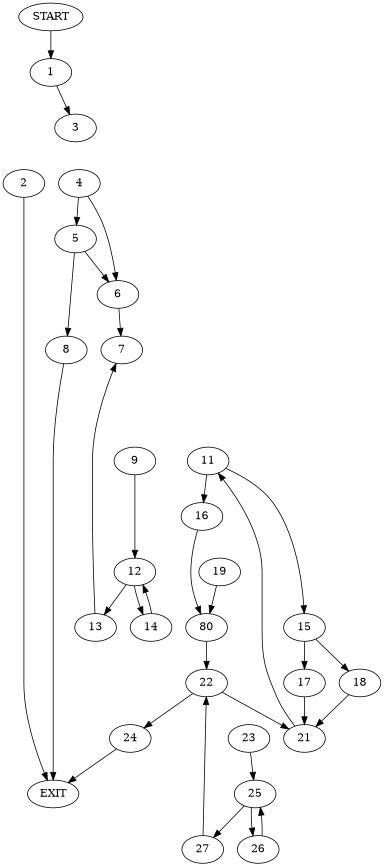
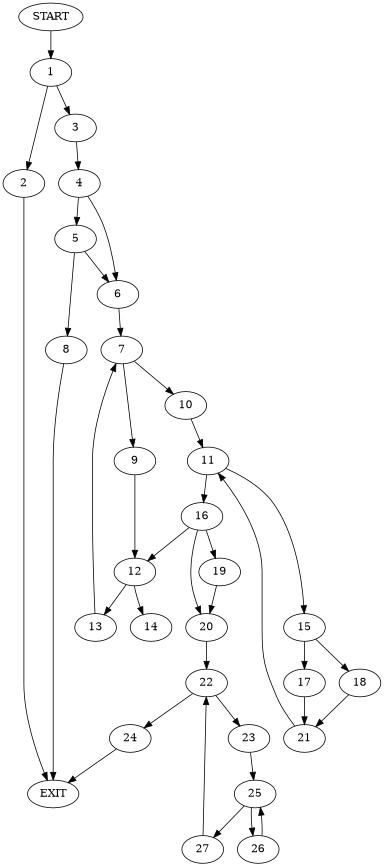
edge "1" -> "2": added
edge "3" -> "4": added
edge "7" -> "9": added
node "10": added
edge "16" -> "19": added
edge "14" -> "12": now "16" -> "12"
node "80": label "80" -> "20"
edge "22" -> "21": now "22" -> "23"
